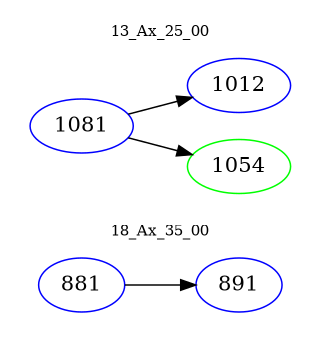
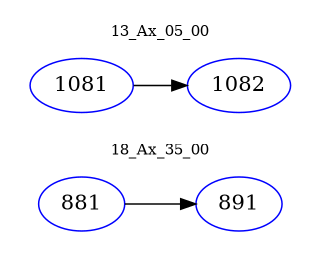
cluster "13_Ax_25_00": label "13_Ax_25_00" -> "13_Ax_05_00"
node "1012": label "1012" -> "1082"
node "1054": removed
